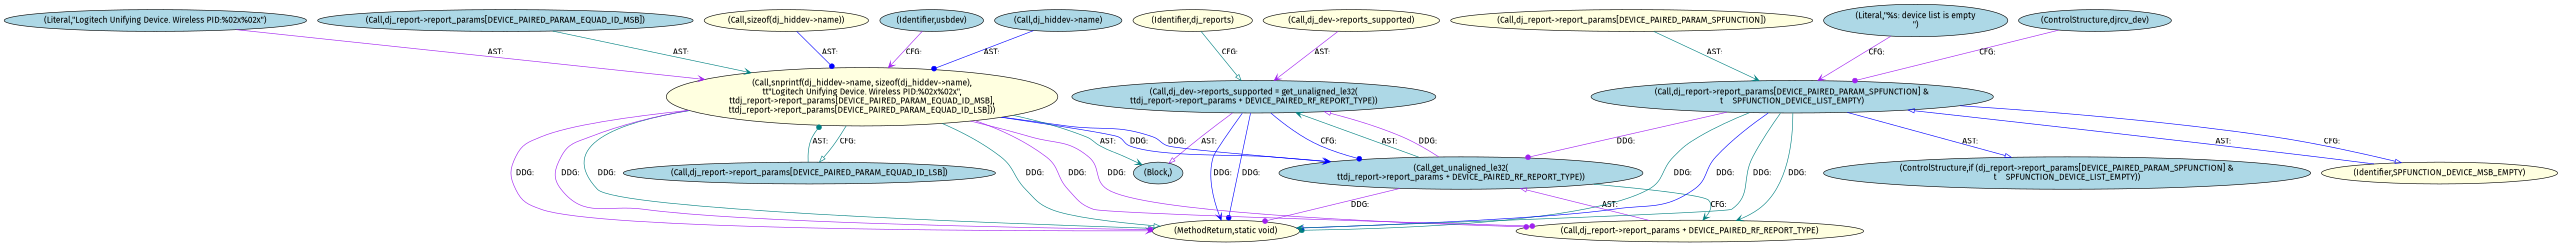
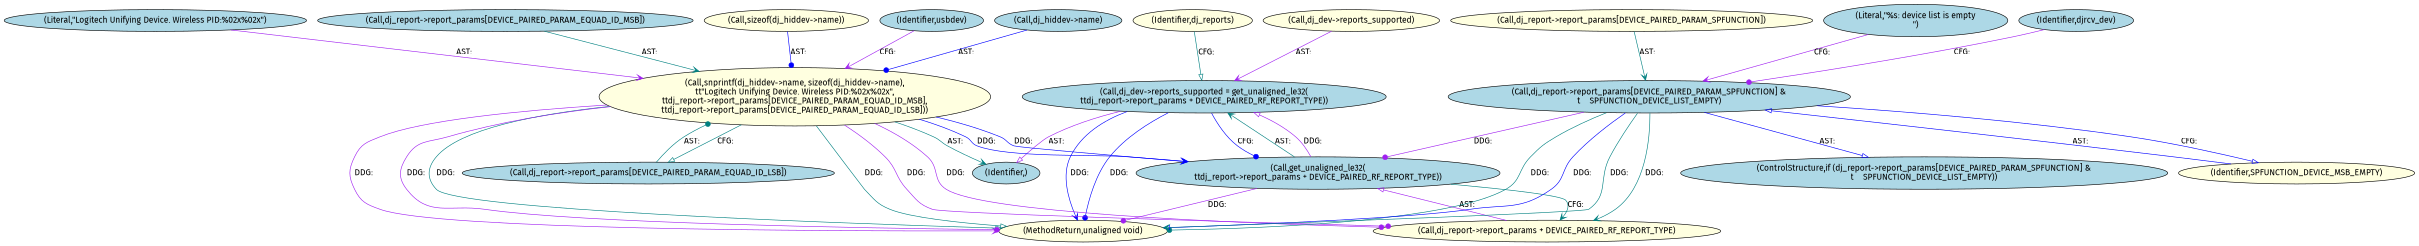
node "(ControlStructure,djrcv_dev)": label "(ControlStructure,djrcv_dev)" -> "(Identifier,djrcv_dev)"
node "(Block,)": label "(Block,)" -> "(Identifier,)"
node "(MethodReturn,static void)": label "(MethodReturn,static void)" -> "(MethodReturn,unaligned void)"
